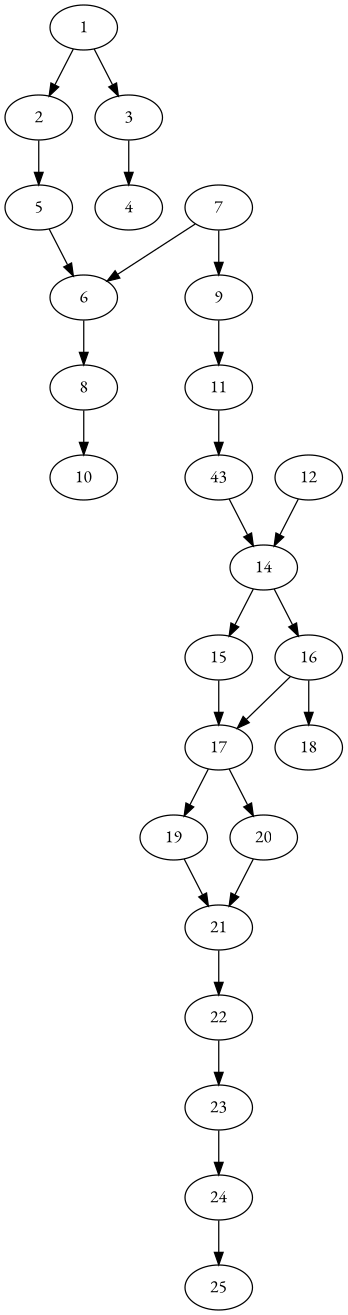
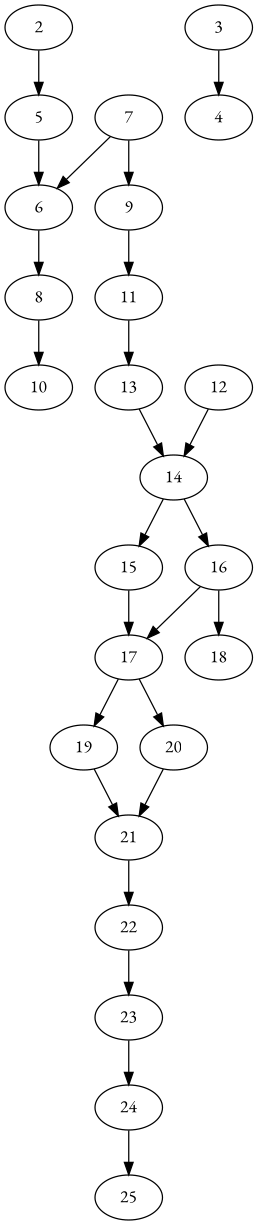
node "1": removed
node "43": label "43" -> "13"
